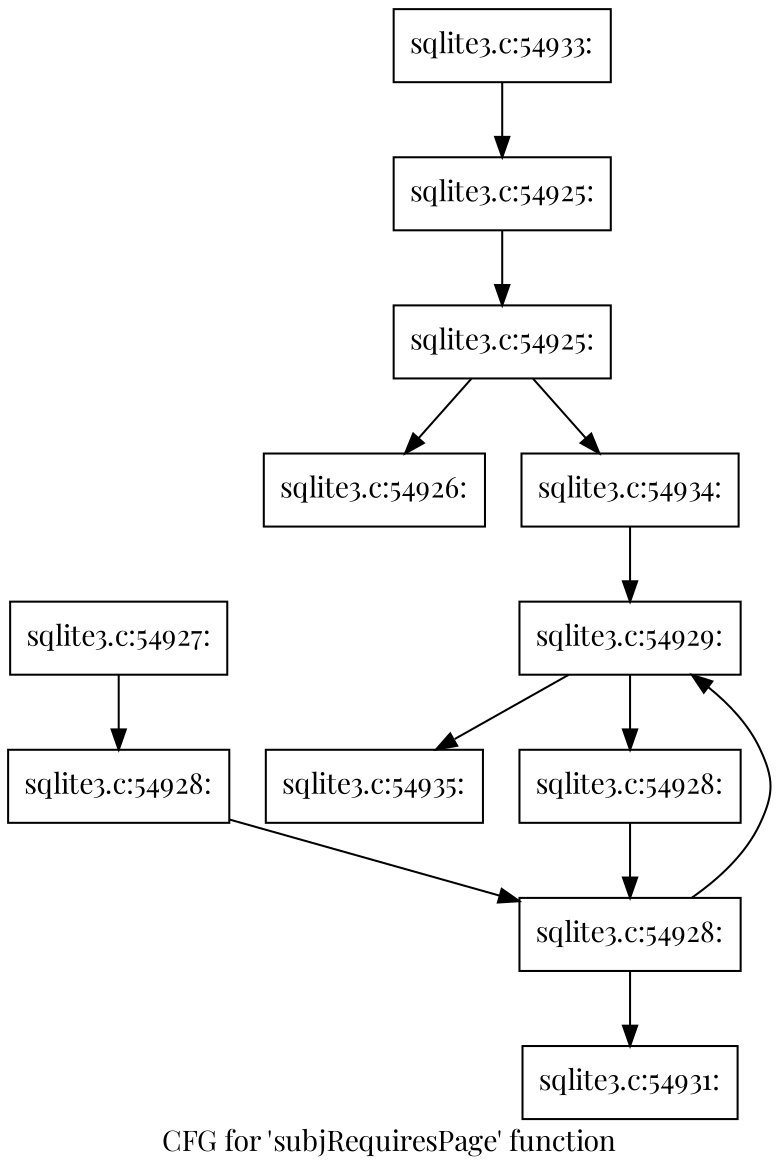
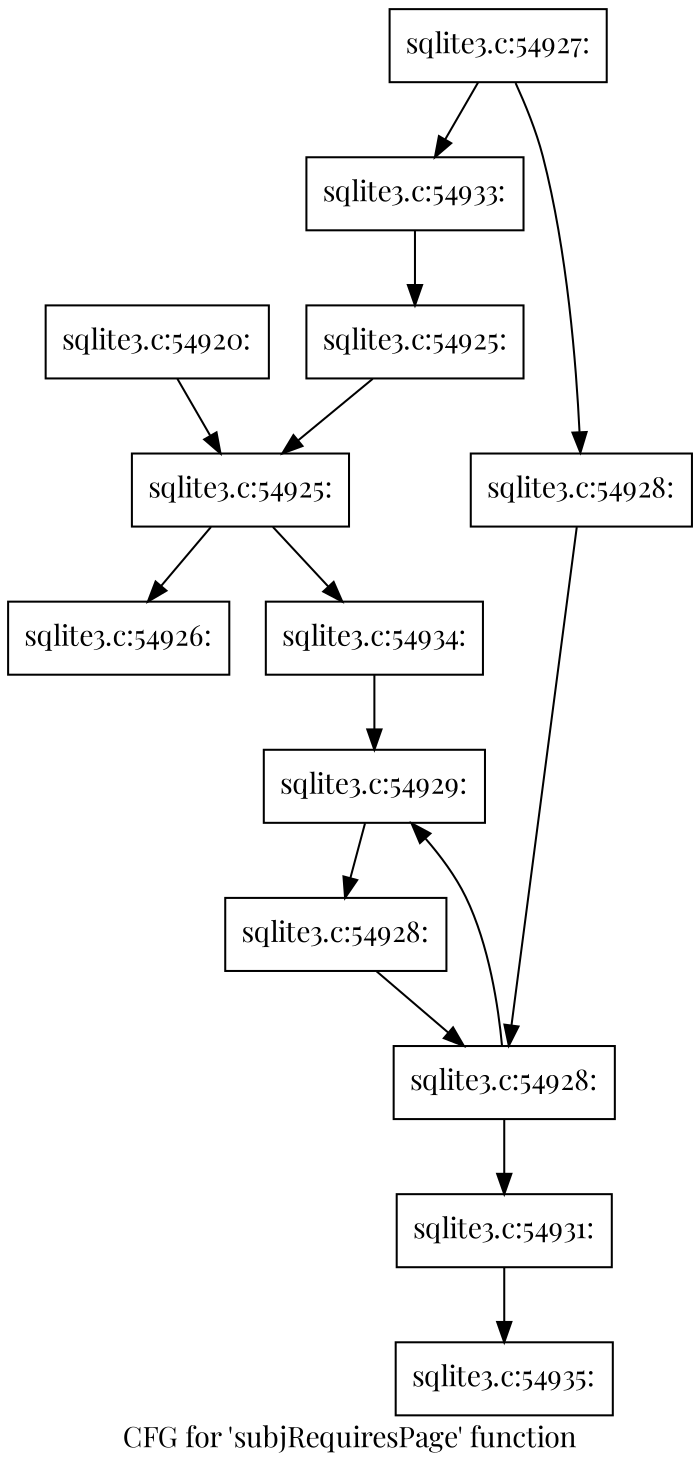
edge "sqlite3.c:54927:" -> "sqlite3.c:54933:": added
node "sqlite3.c:54920:": added
edge "sqlite3.c:54929:" -> "sqlite3.c:54935:": now "sqlite3.c:54931:" -> "sqlite3.c:54935:"
